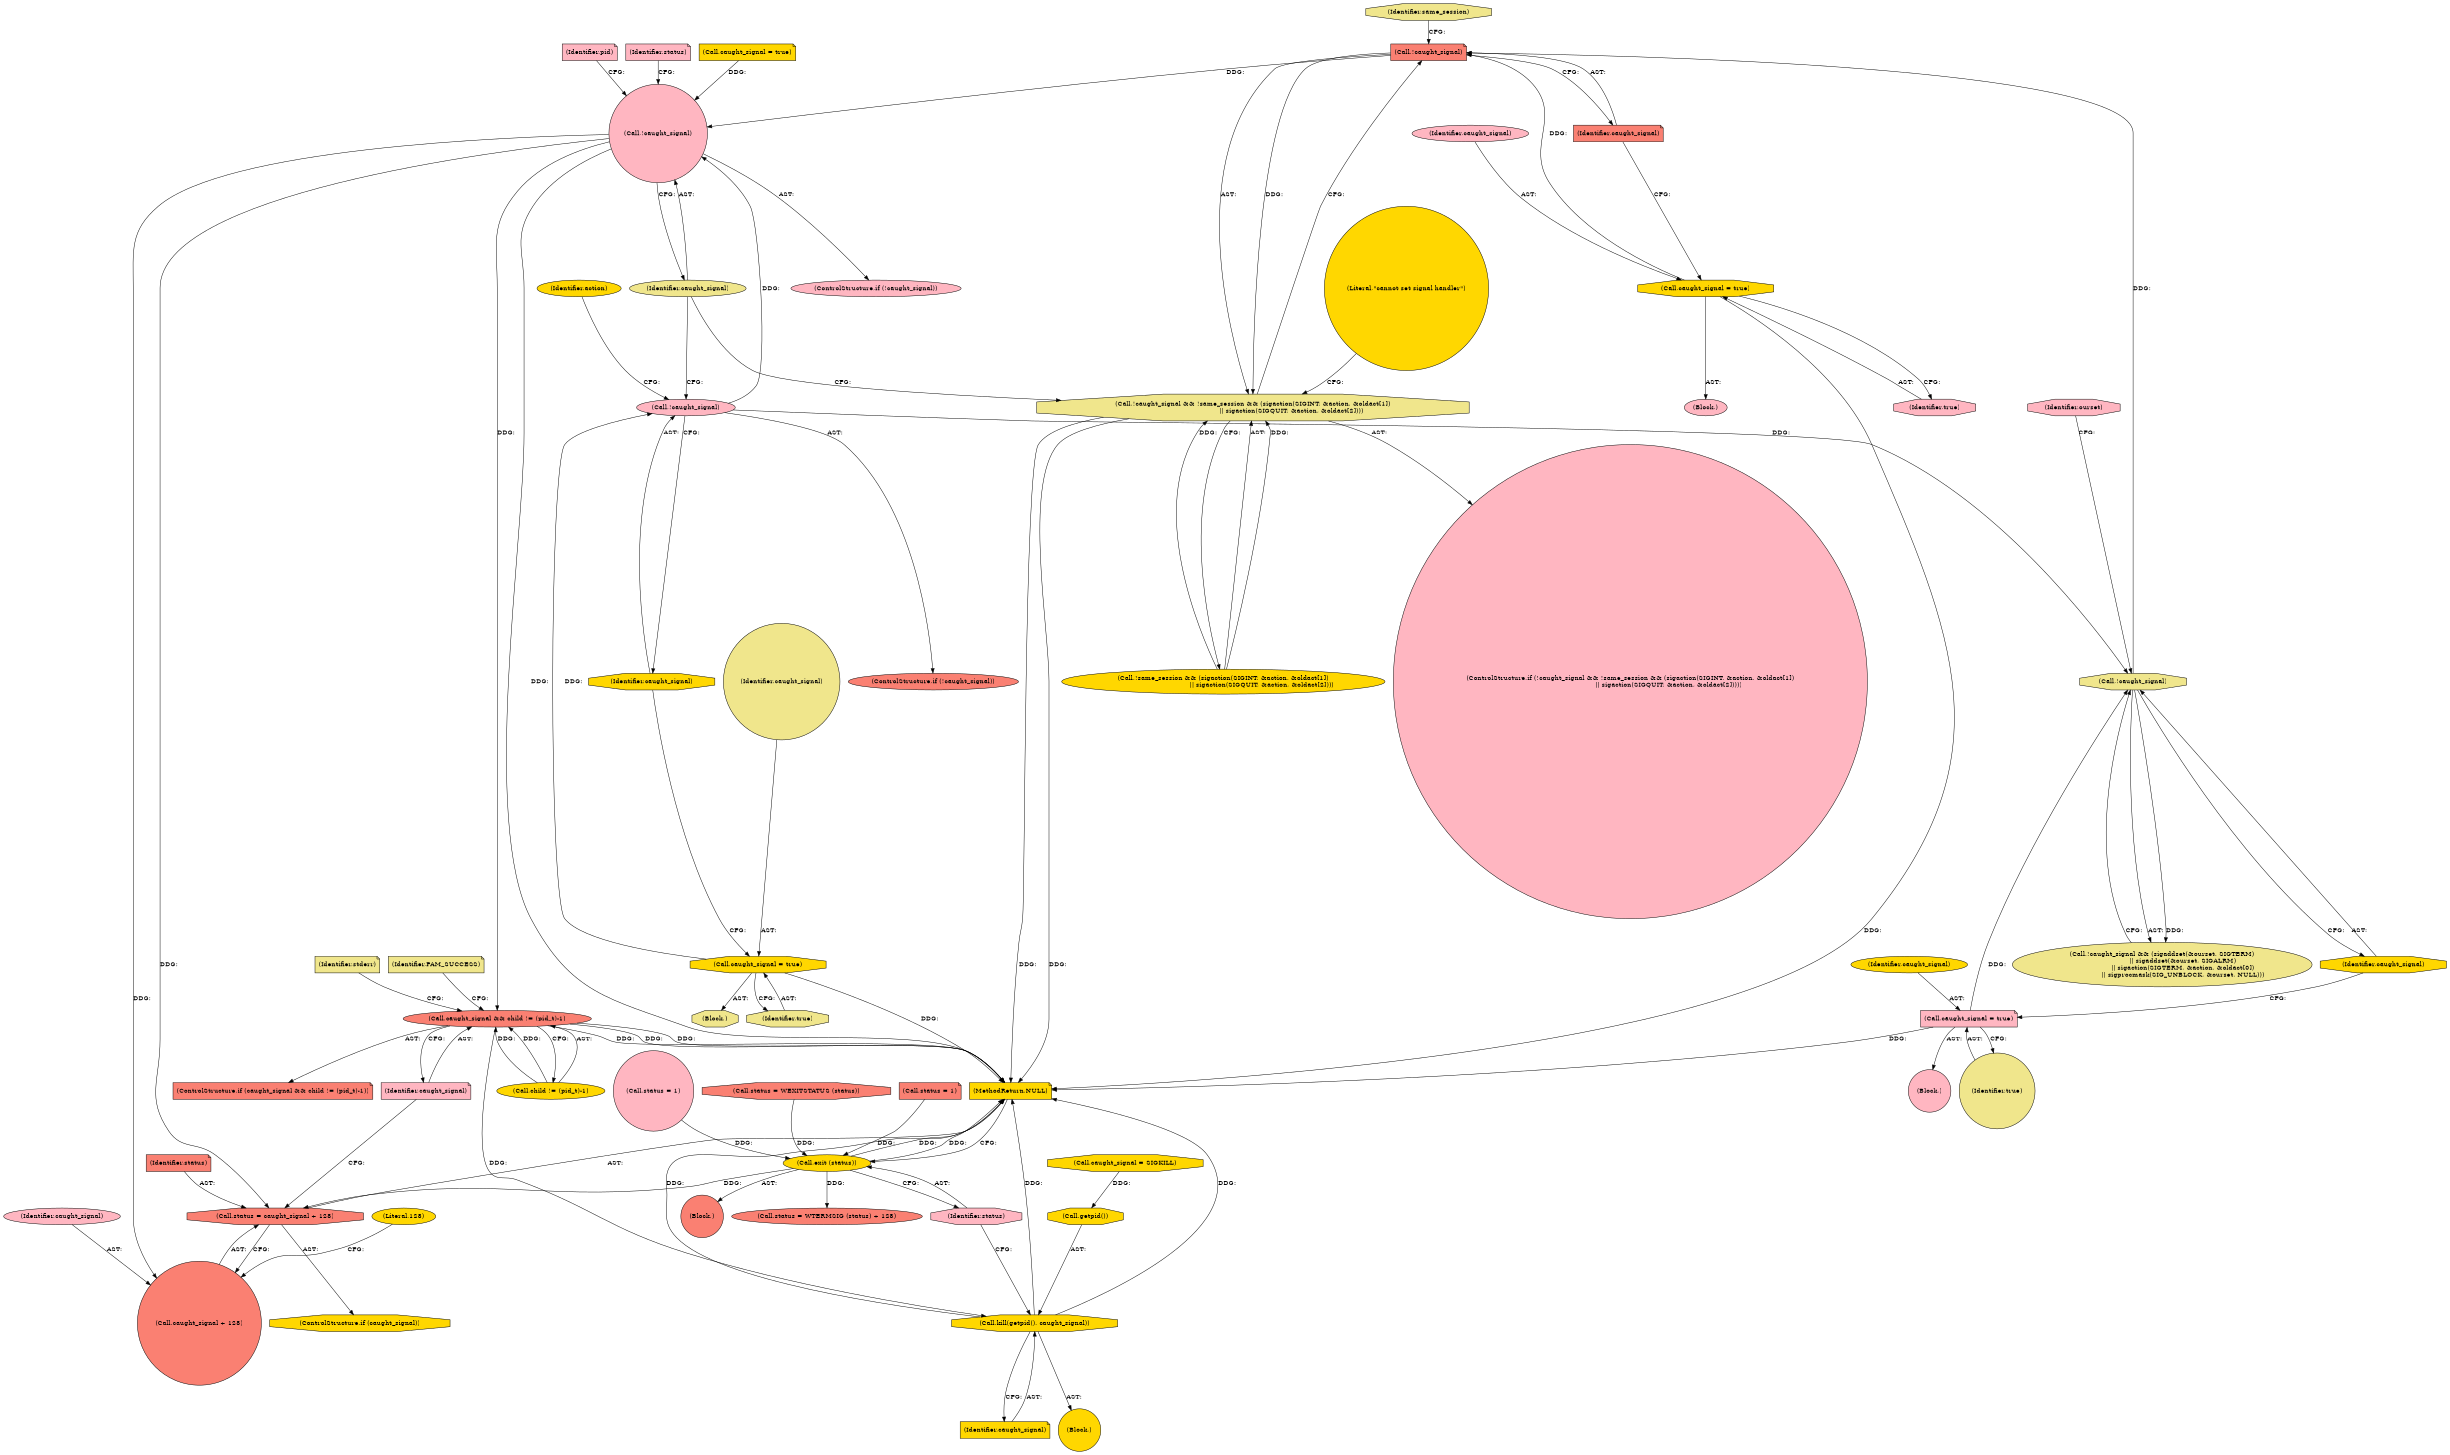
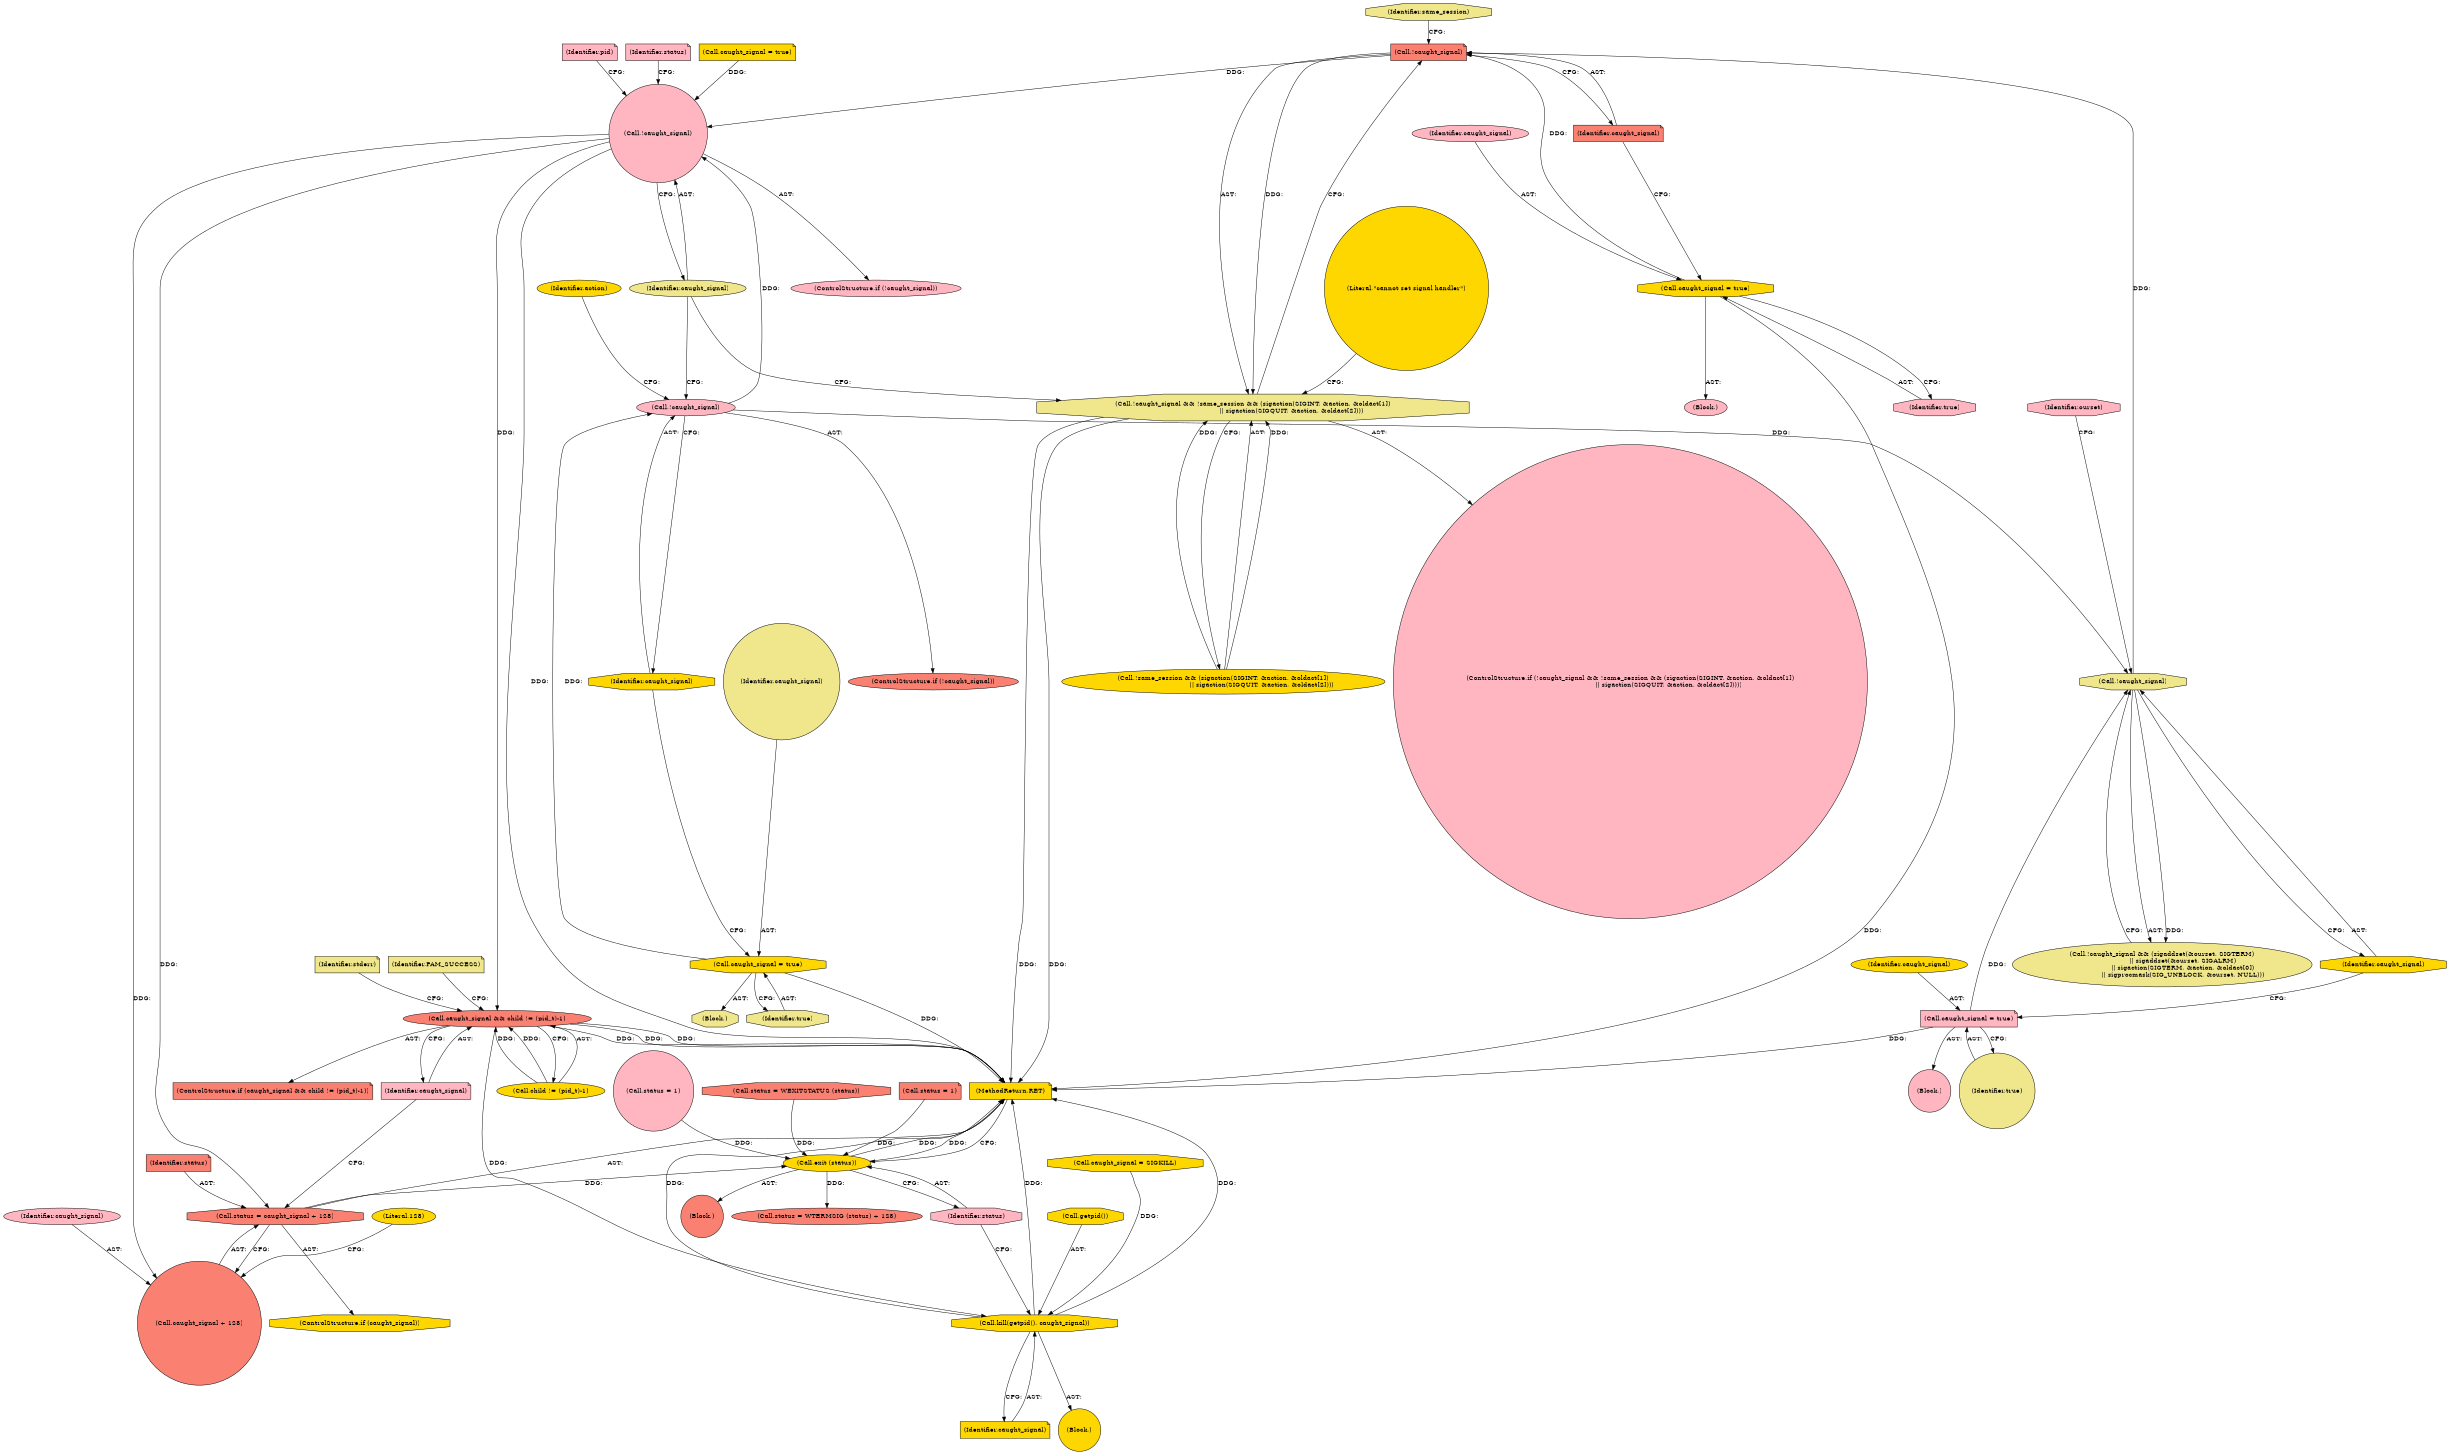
node "(MethodReturn,NULL)": label "(MethodReturn,NULL)" -> "(MethodReturn,RET)"
edge "(Call,caught_signal = SIGKILL)" -> "(Call,getpid())": now "(Call,caught_signal = SIGKILL)" -> "(Call,kill(getpid(), caught_signal))"
edge "(Call,exit (status))" -> "(Call,status = caught_signal + 128)": reversed
